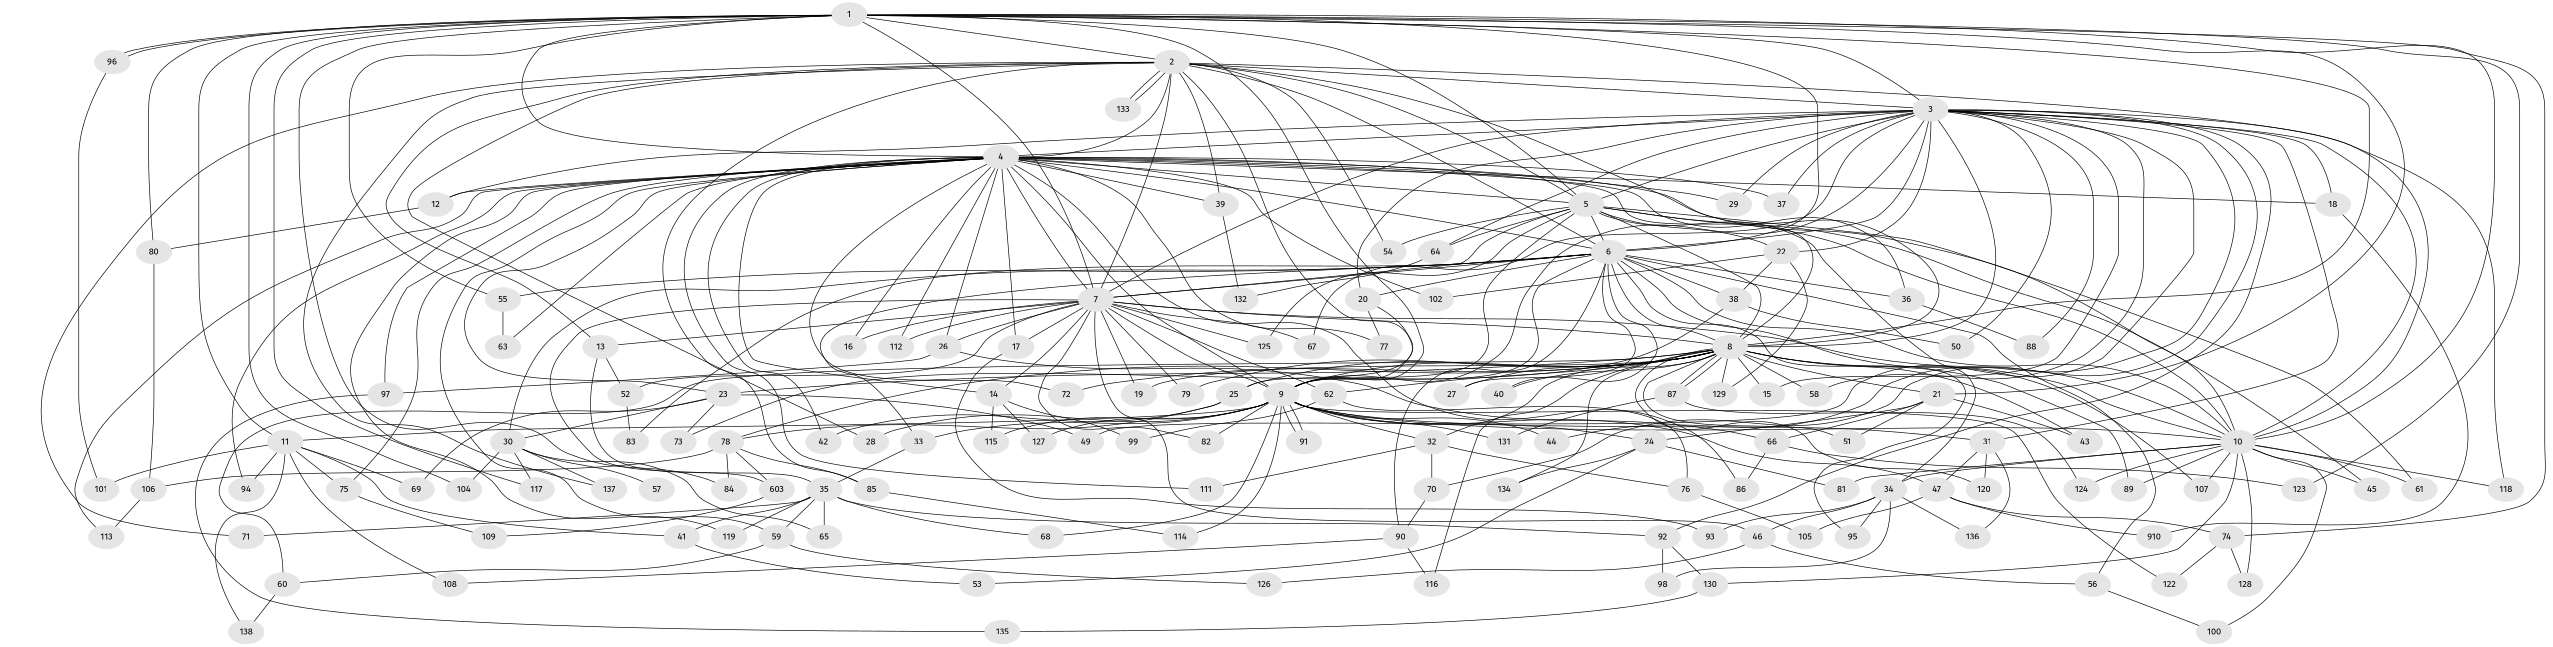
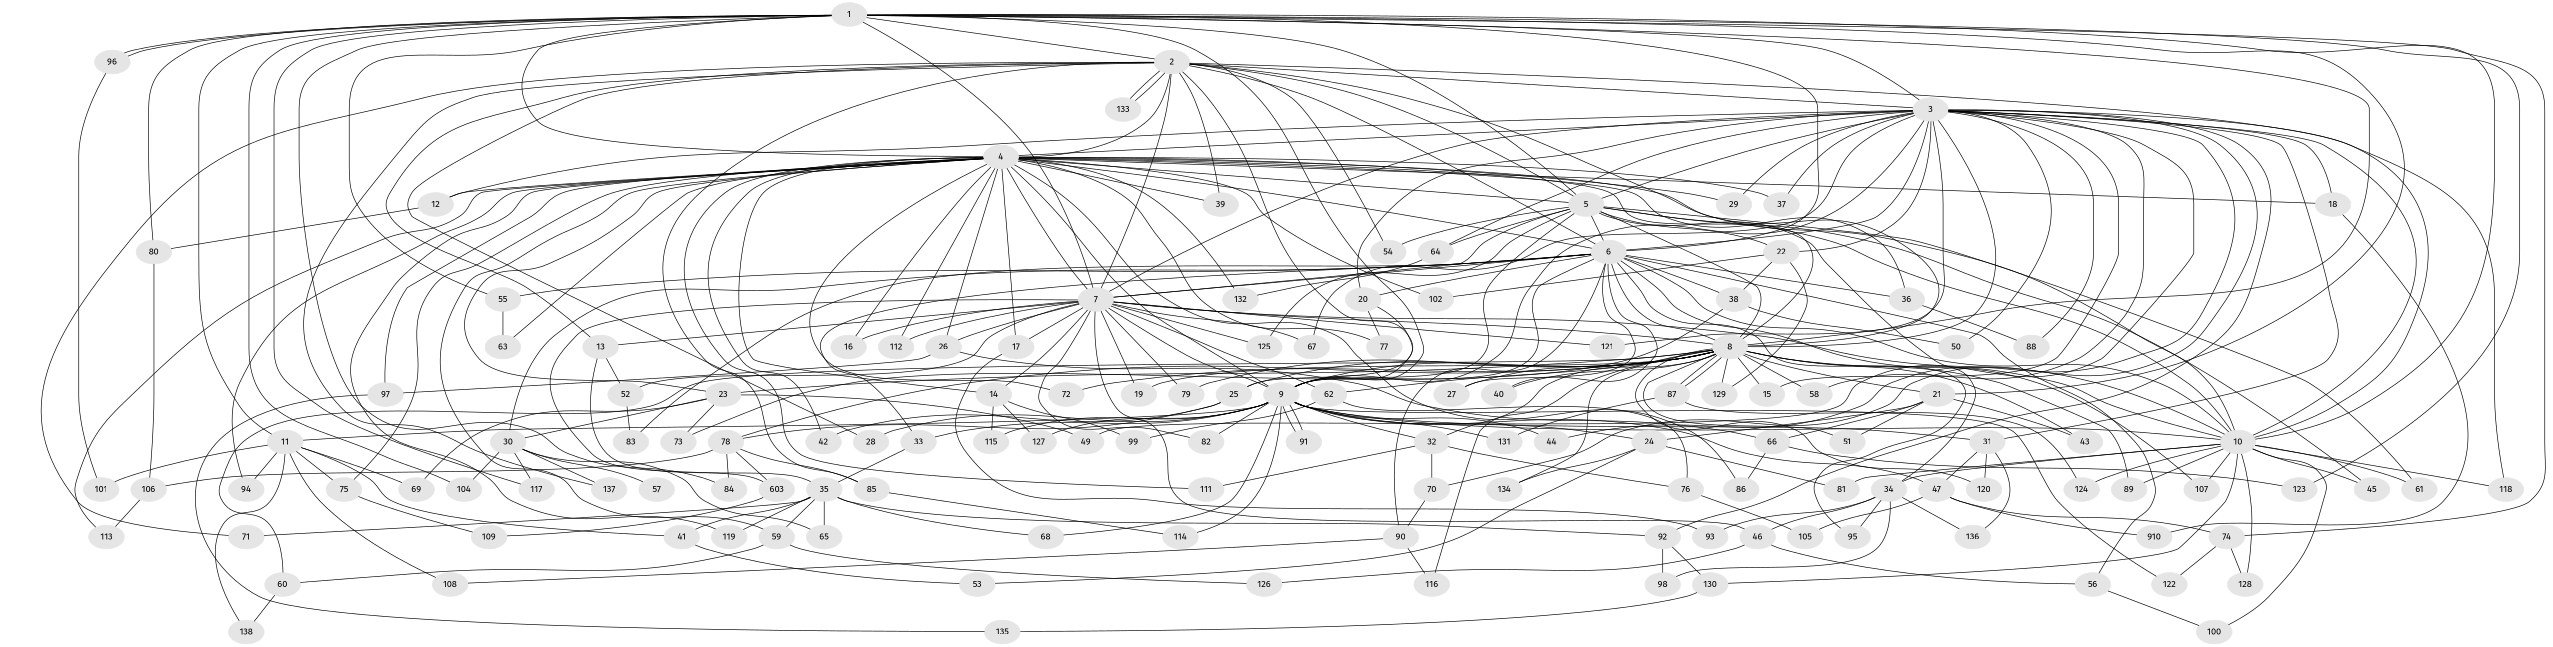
edge "39" -- "132": now "4" -- "132"
node "121": added
